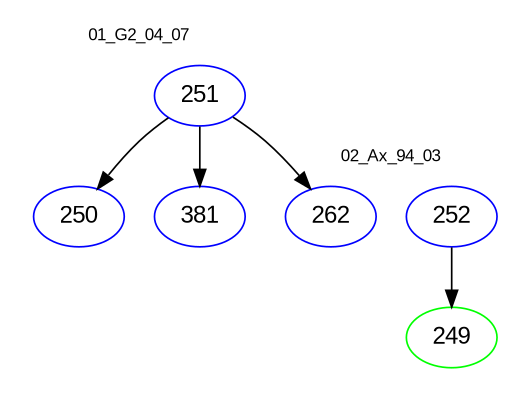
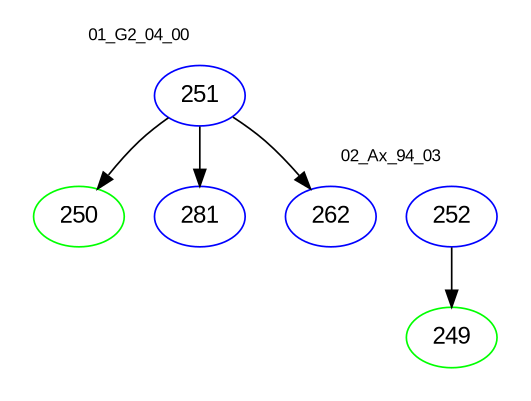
cluster "01_G2_04_07": label "01_G2_04_07" -> "01_G2_04_00"
node "250": color blue -> green
node "381": label "381" -> "281"
